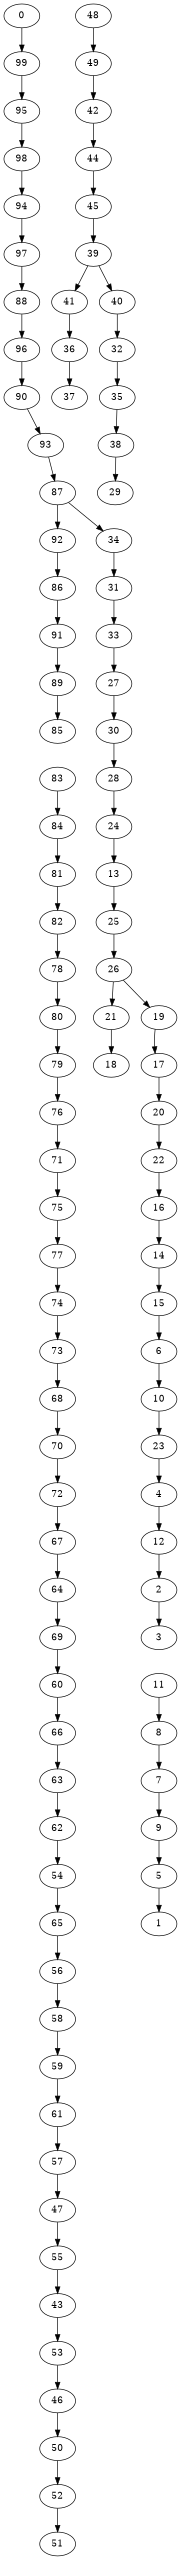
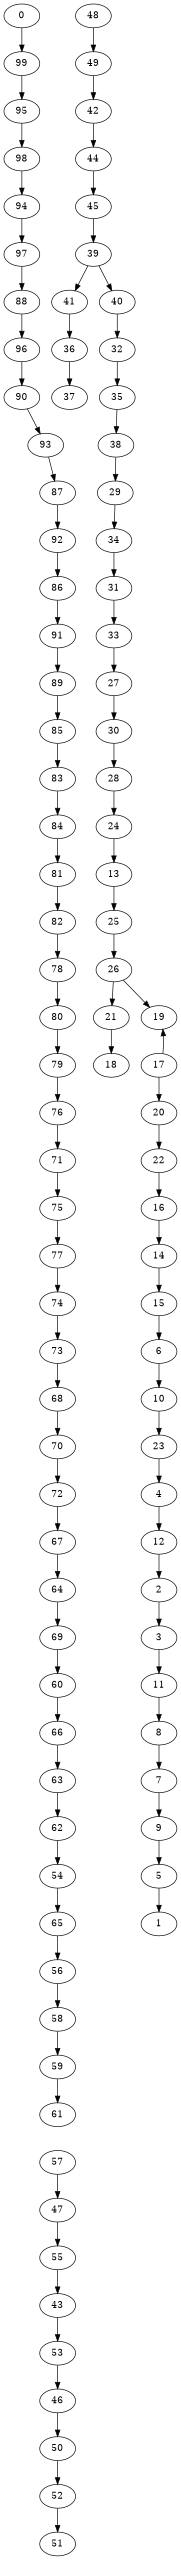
edge "87" -> "34": now "29" -> "34"
edge "85" -> "83": added
edge "19" -> "17": reversed
edge "3" -> "11": added
edge "61" -> "57": removed
